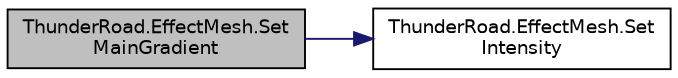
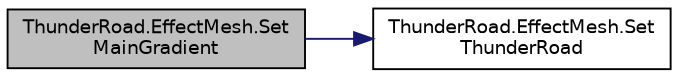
node "ThunderRoad.EffectMesh.Set Intensity": label "ThunderRoad.EffectMesh.Set Intensity" -> "ThunderRoad.EffectMesh.Set ThunderRoad"
